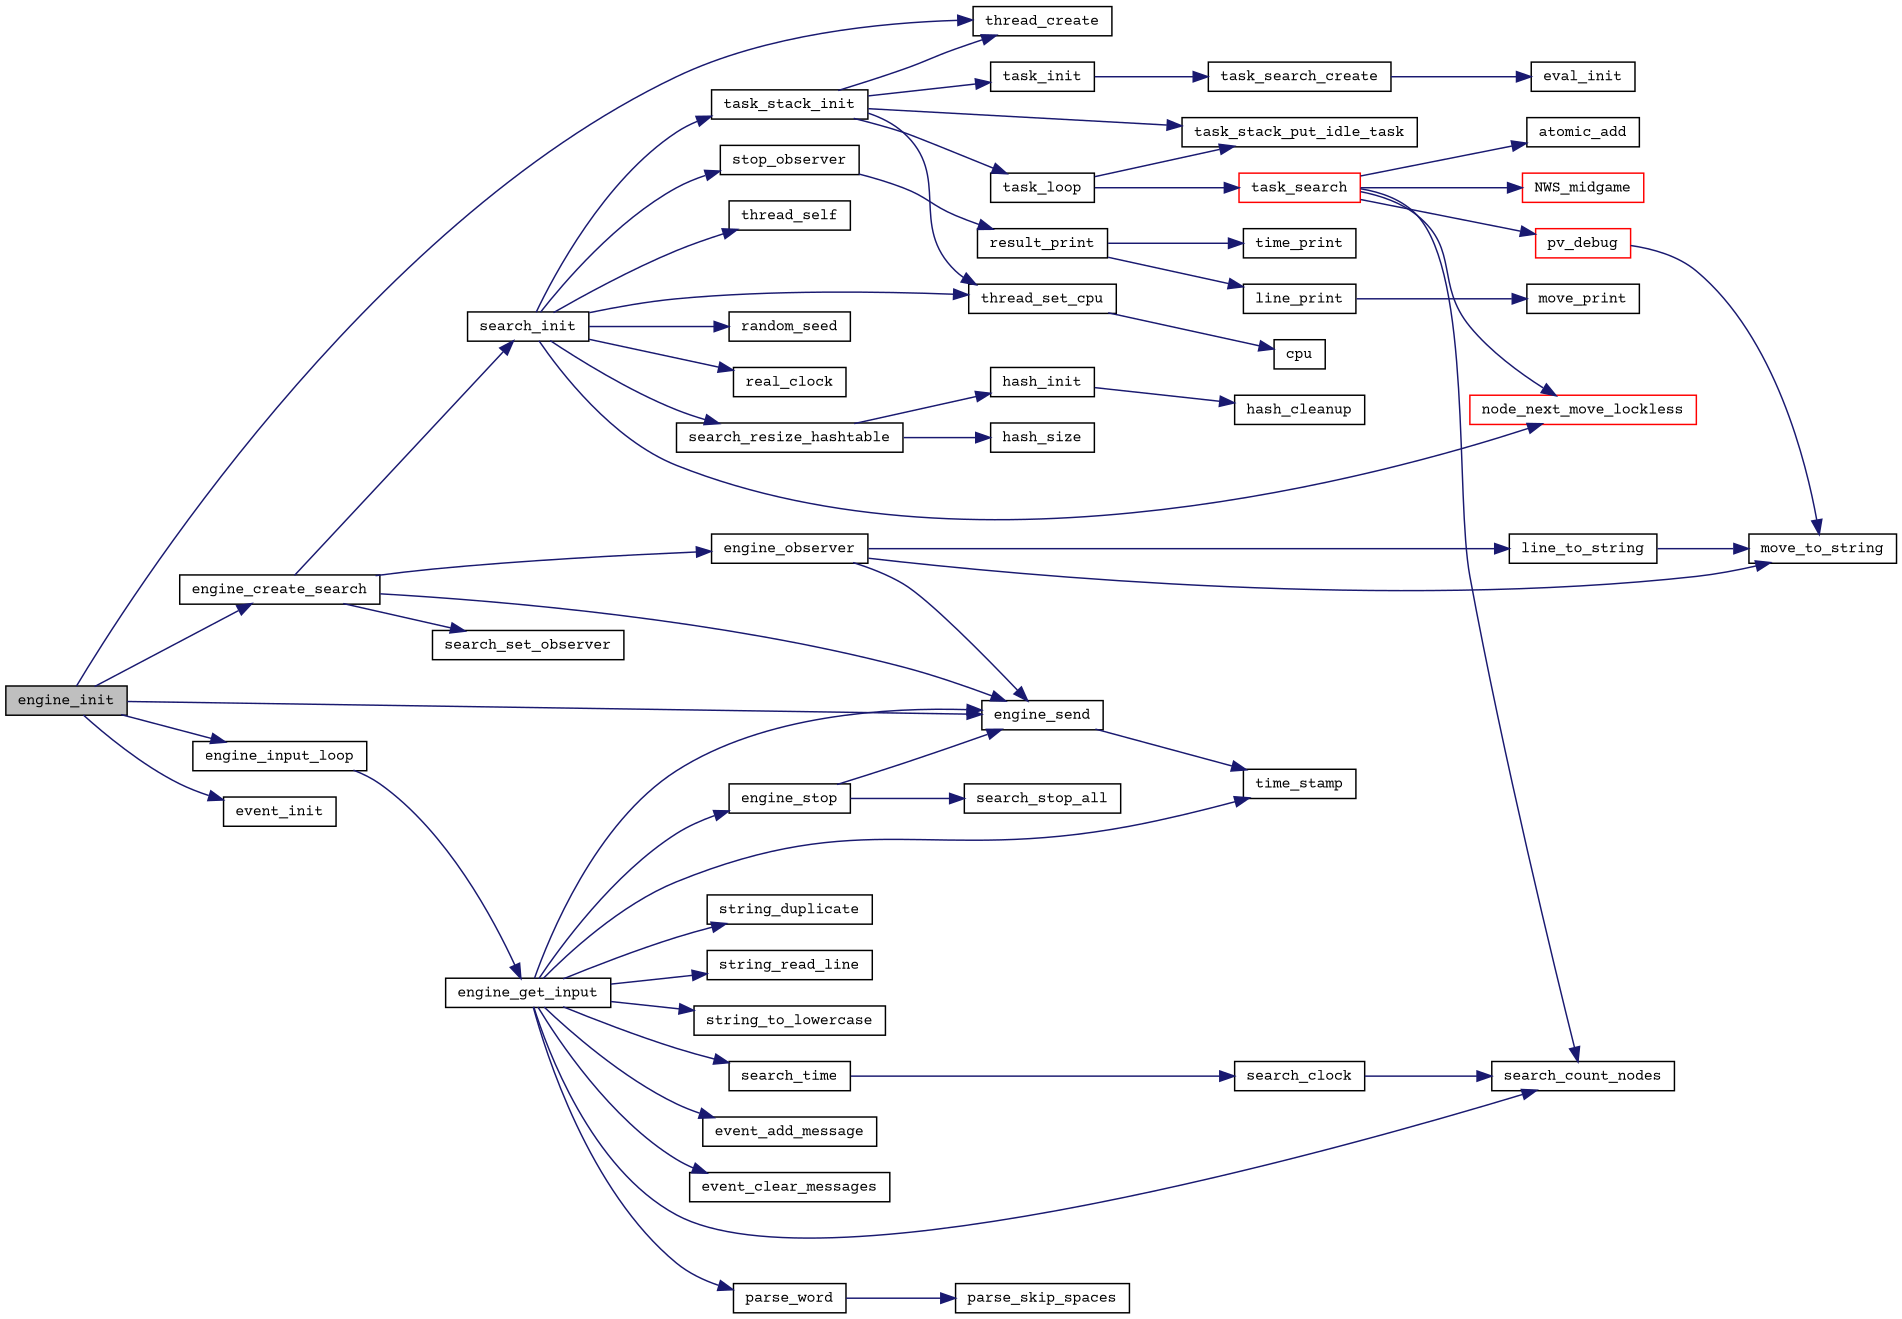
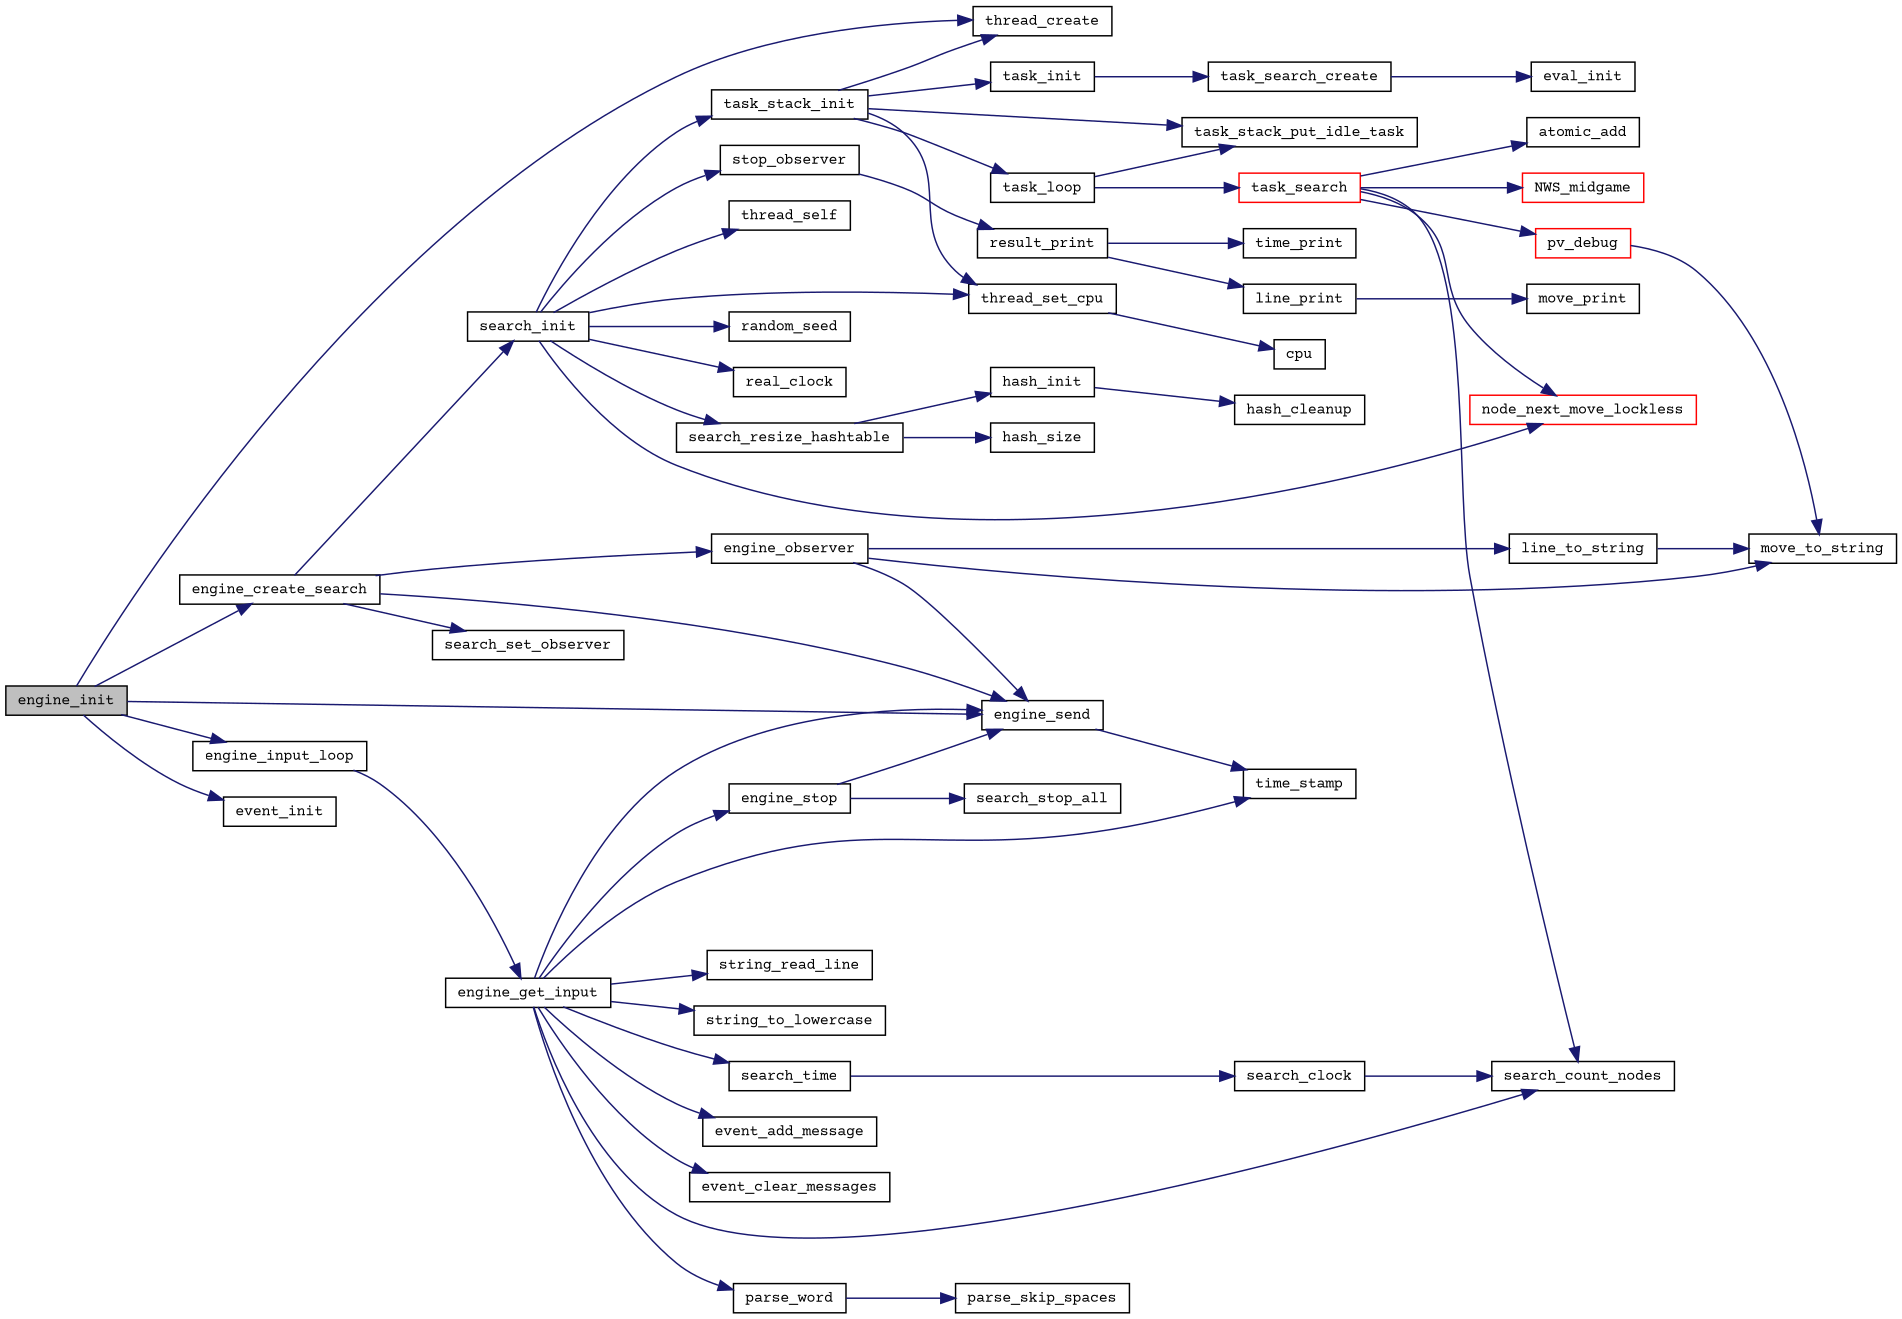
node "string_duplicate": removed
